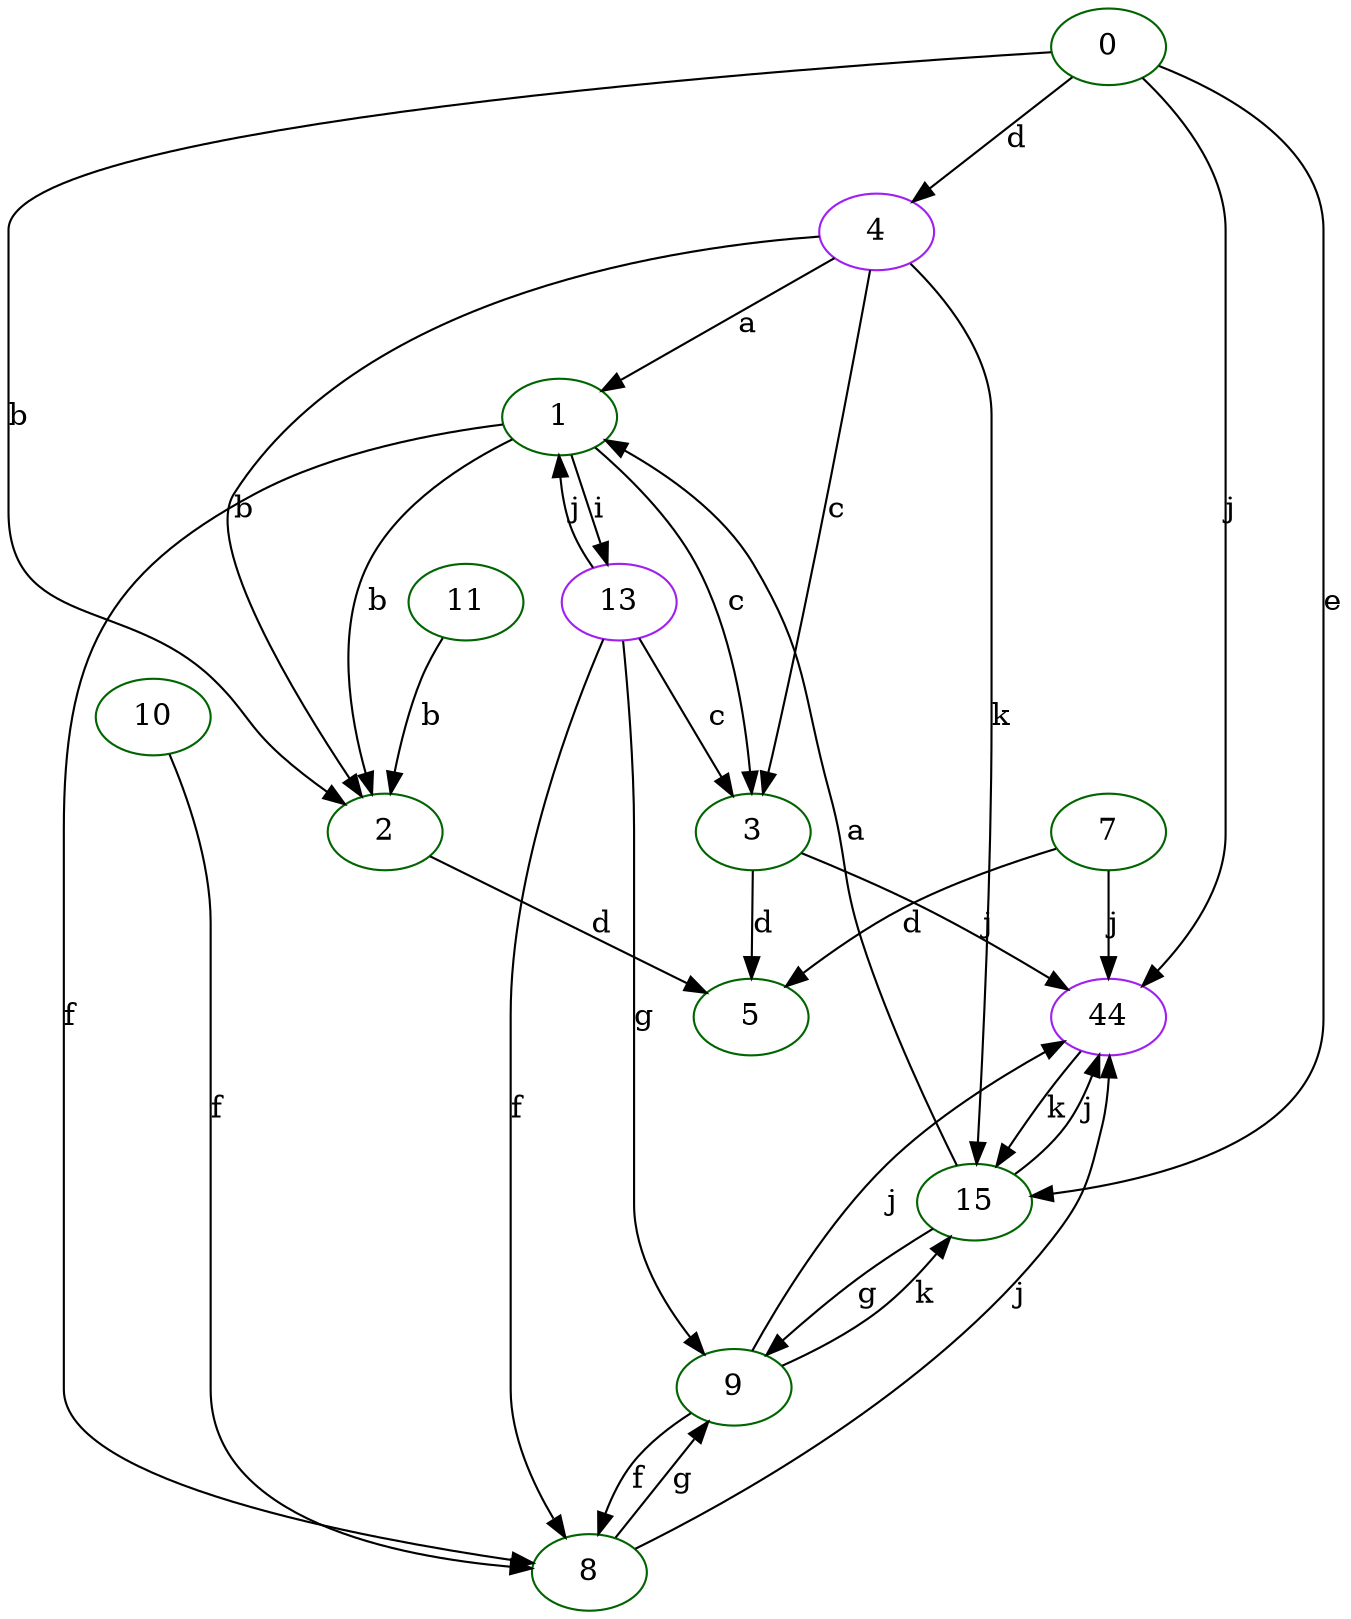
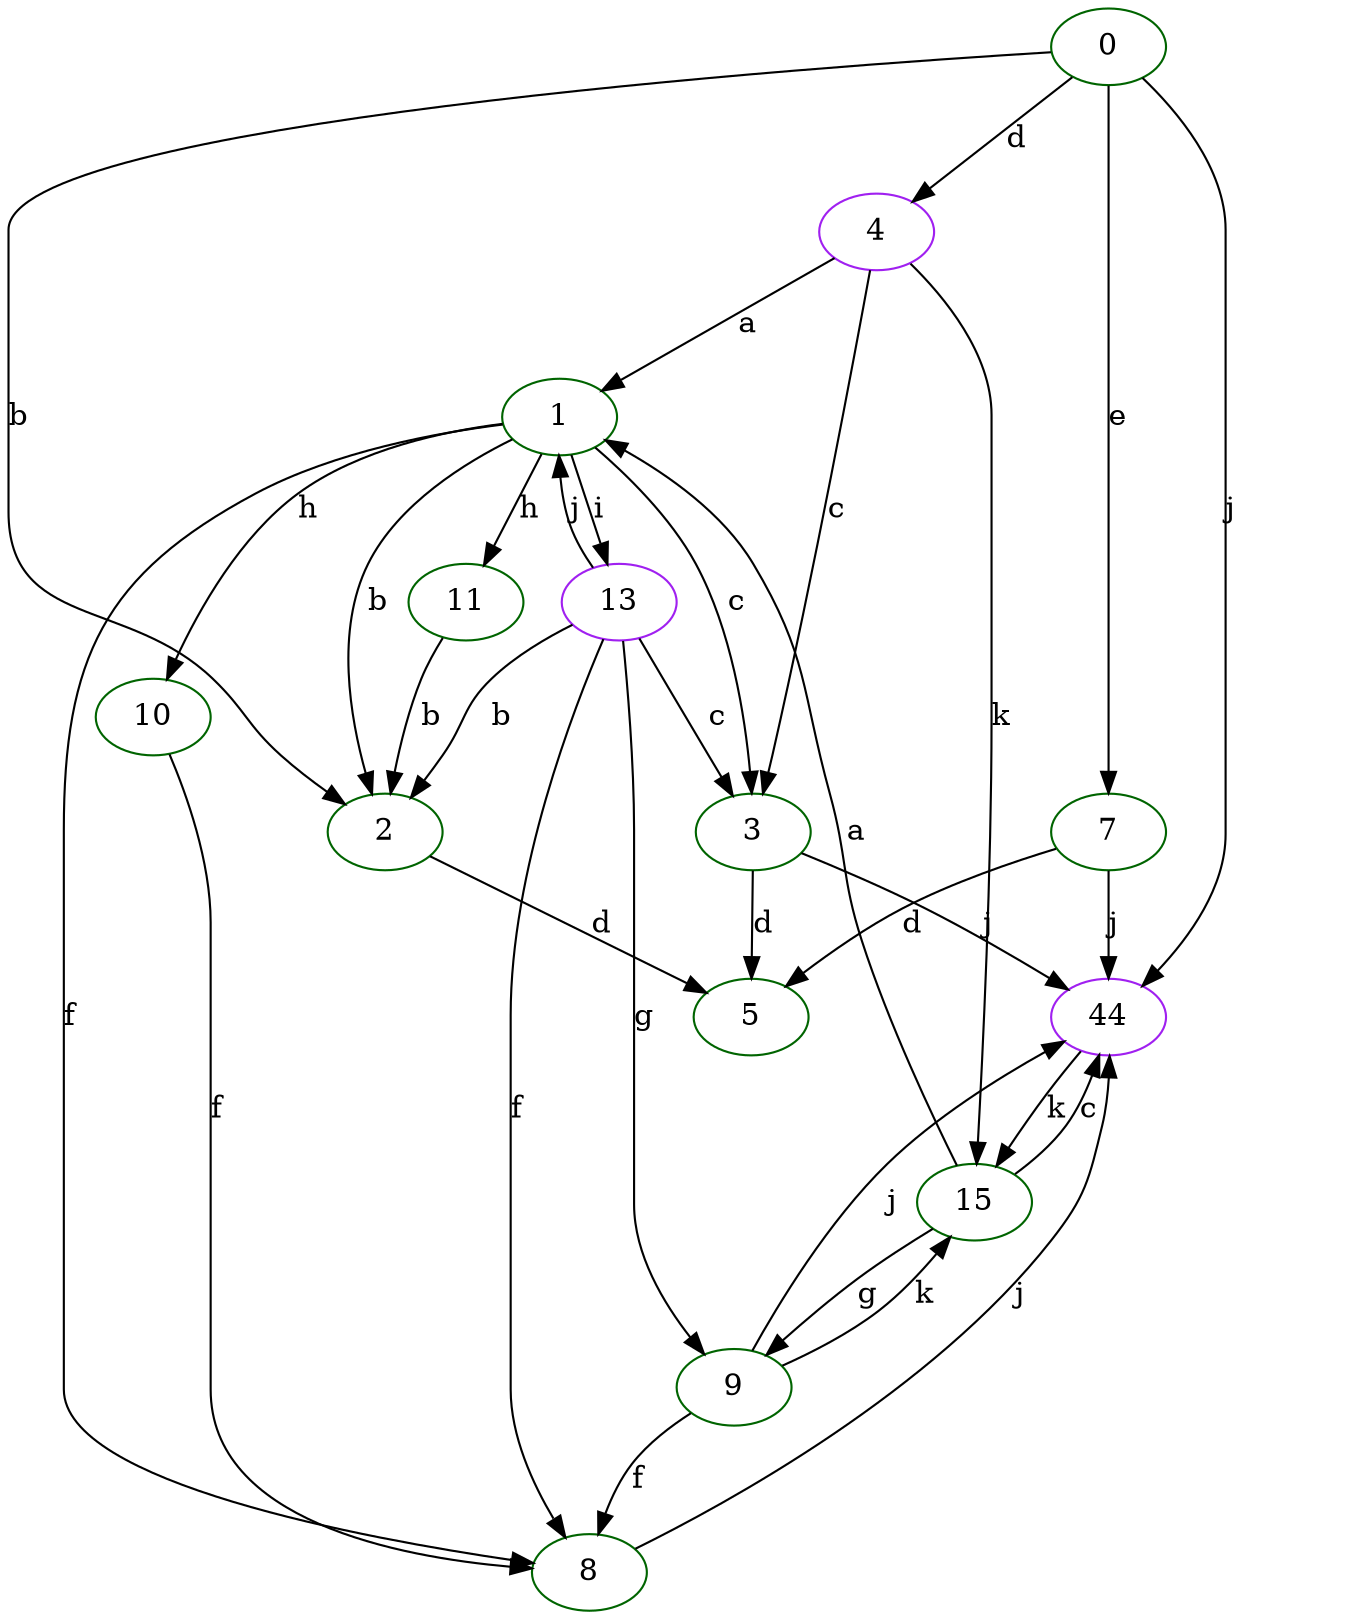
edge "4" -> "2": now "13" -> "2"
edge "1" -> "10": added, label "h"
edge "1" -> "11": added, label "h"
edge "0" -> "15": now "0" -> "7"
edge "15" -> "44": label "j" -> "c"
edge "8" -> "9": removed, label "g"
